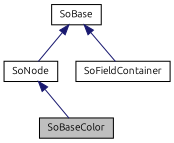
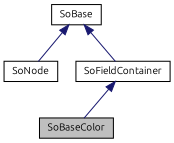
edge "SoBaseColor" -> "SoNode": now "SoBaseColor" -> "SoFieldContainer"
